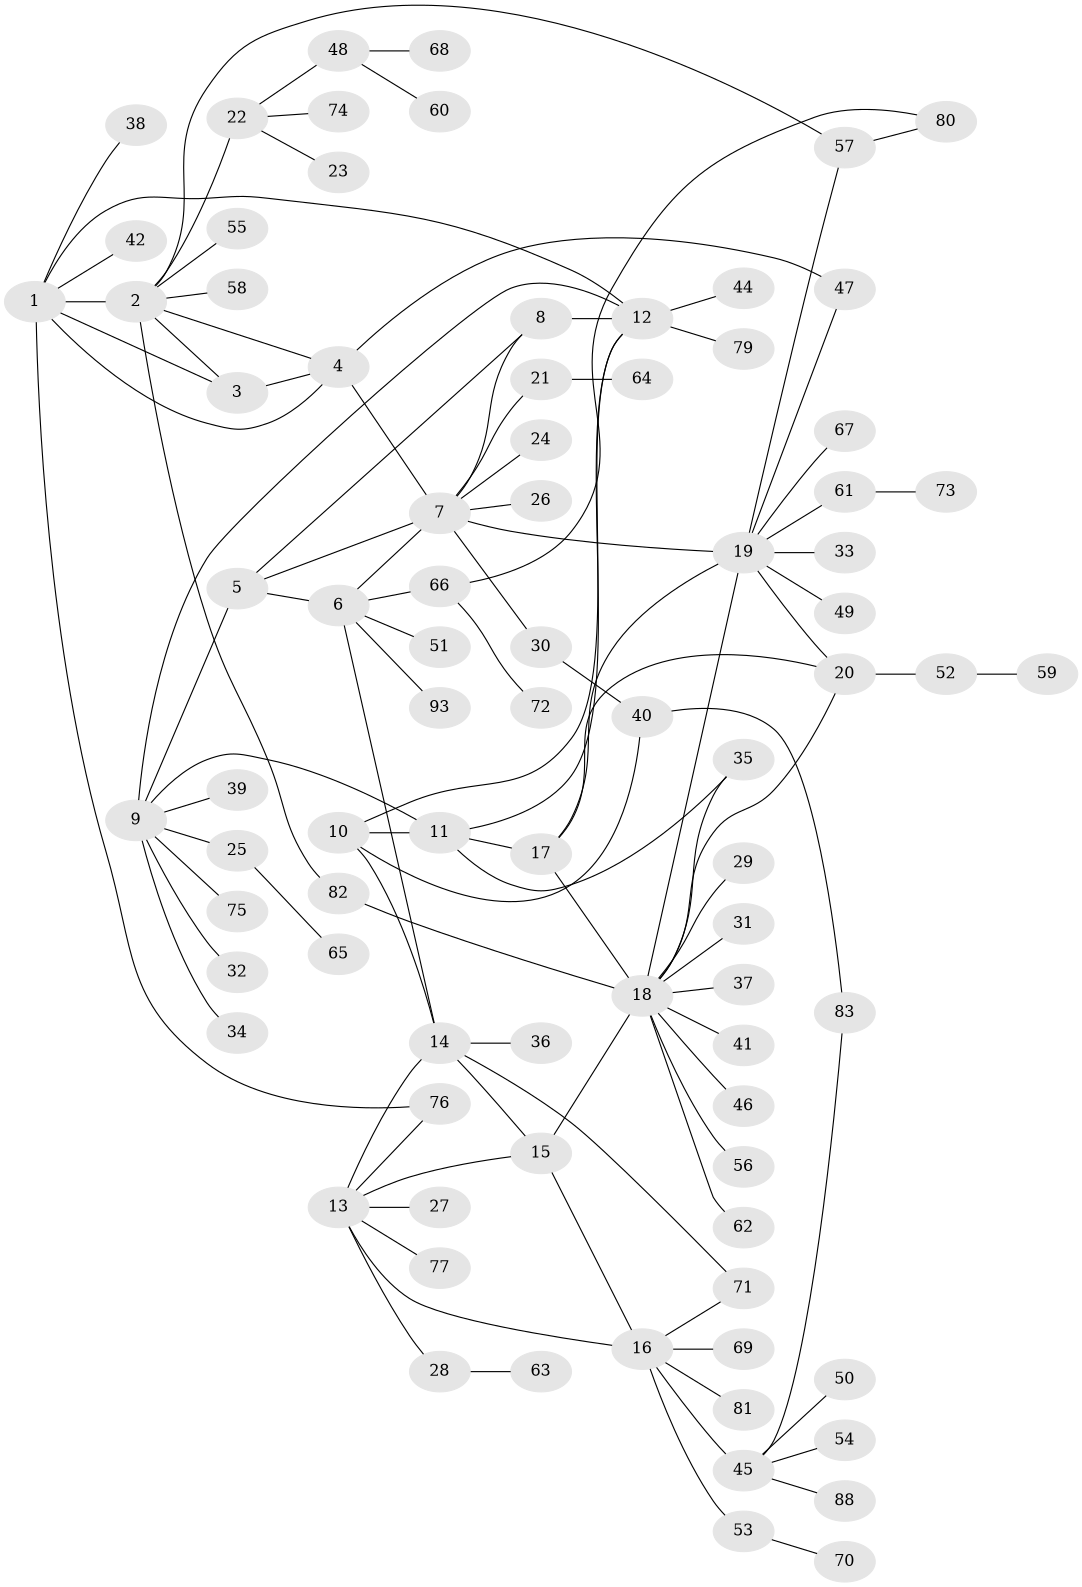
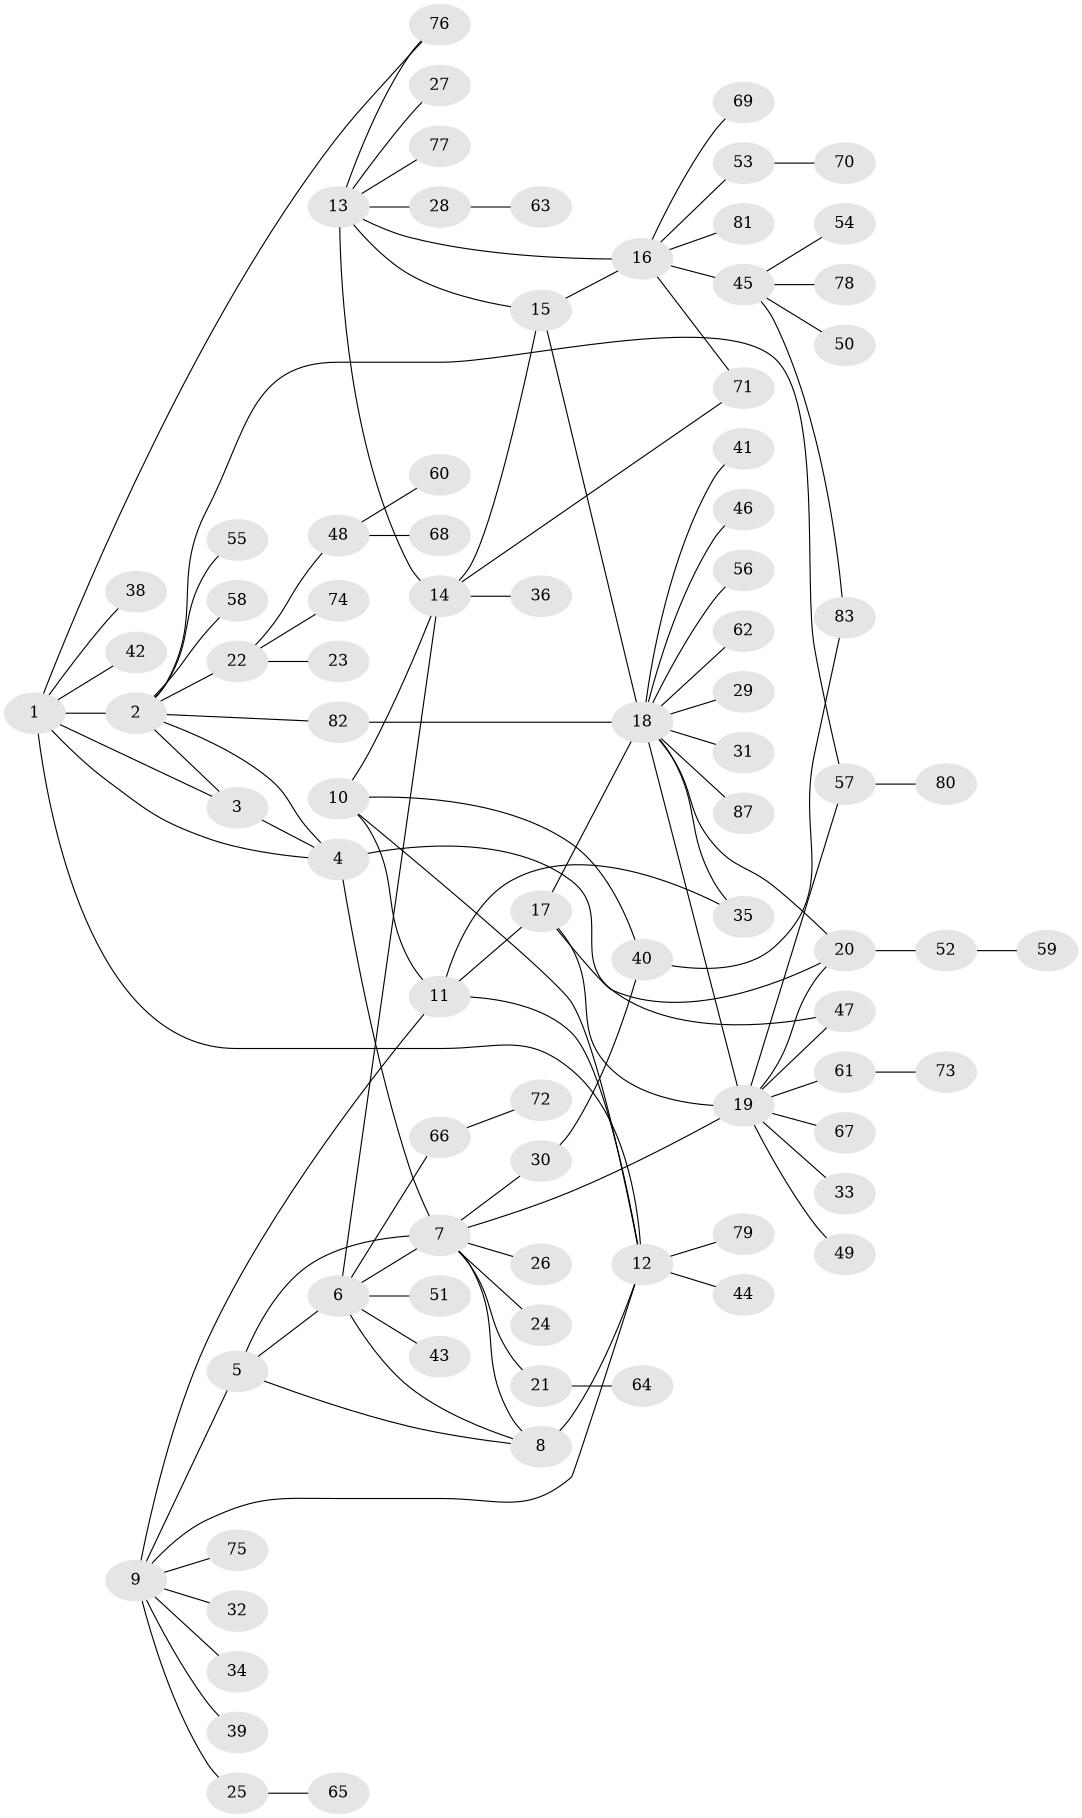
edge "80" -- "66": removed
node "93": label "93" -> "43"
node "37": label "37" -> "87"
edge "6" -- "8": added
node "88": label "88" -> "78"
